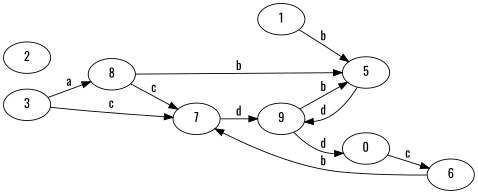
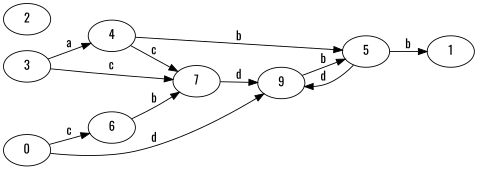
edge "1" -> "5": reversed
node "8": label "8" -> "4"
edge "9" -> "0": reversed
